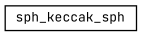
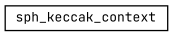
node "sph_keccak_sph": label "sph_keccak_sph" -> "sph_keccak_context"
